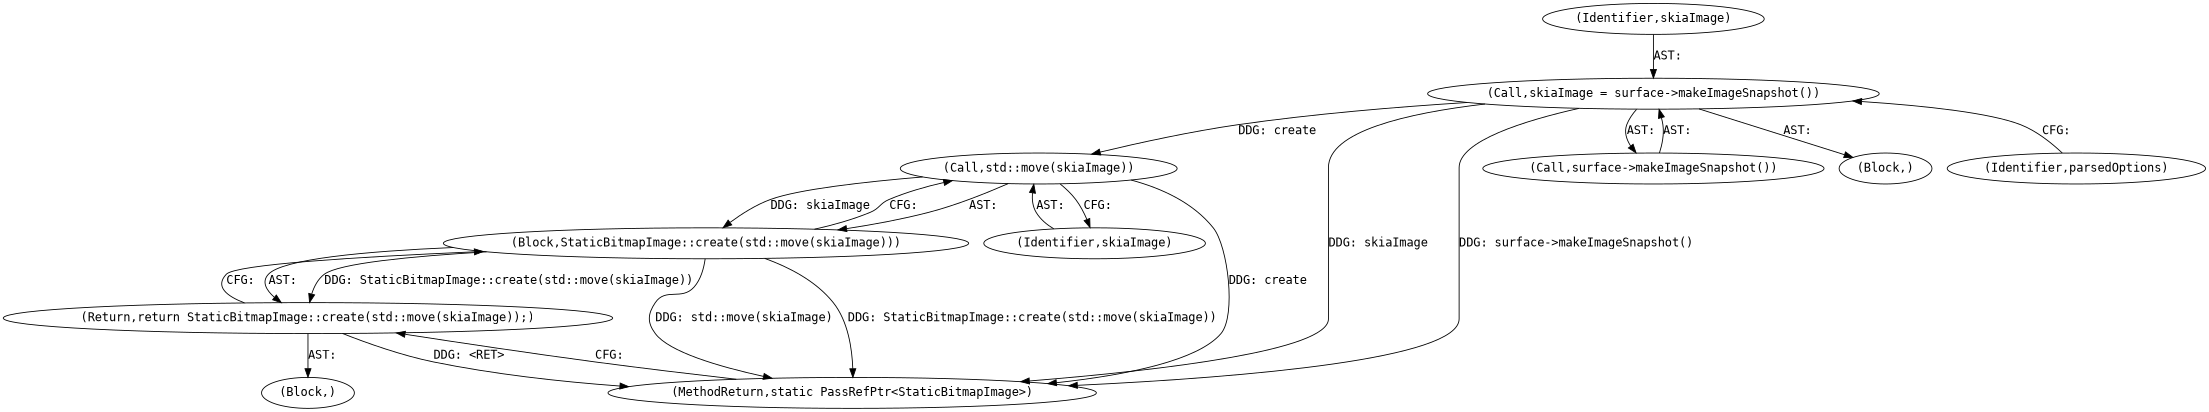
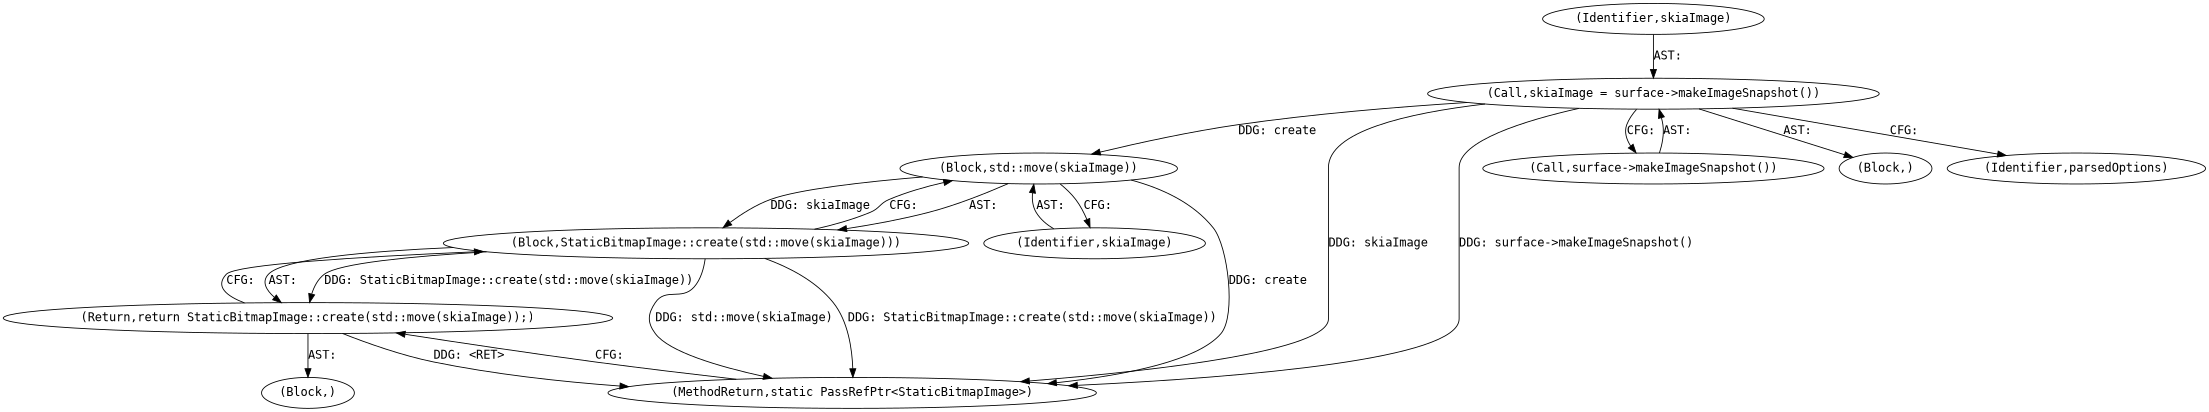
edge "(Identifier,parsedOptions)" -> "(Call,skiaImage = surface->makeImageSnapshot())": reversed
edge "(Call,skiaImage = surface->makeImageSnapshot())" -> "(Call,surface->makeImageSnapshot())": label "AST: " -> "CFG: "
node "(Call,std::move(skiaImage))": label "(Call,std::move(skiaImage))" -> "(Block,std::move(skiaImage))"
